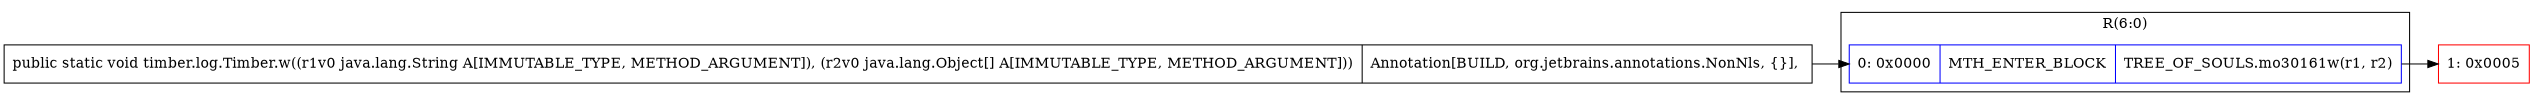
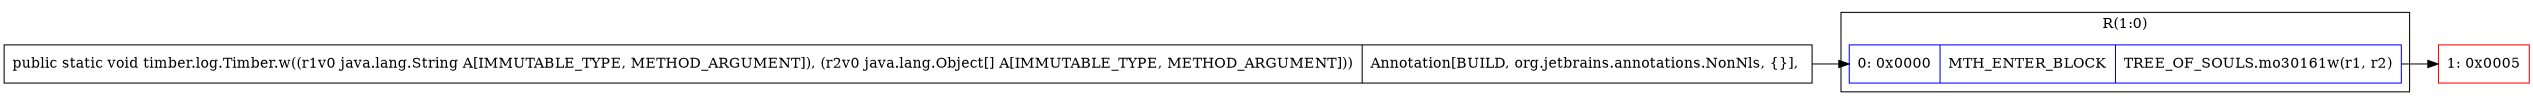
cluster "R(6:0)": label "R(6:0)" -> "R(1:0)"
